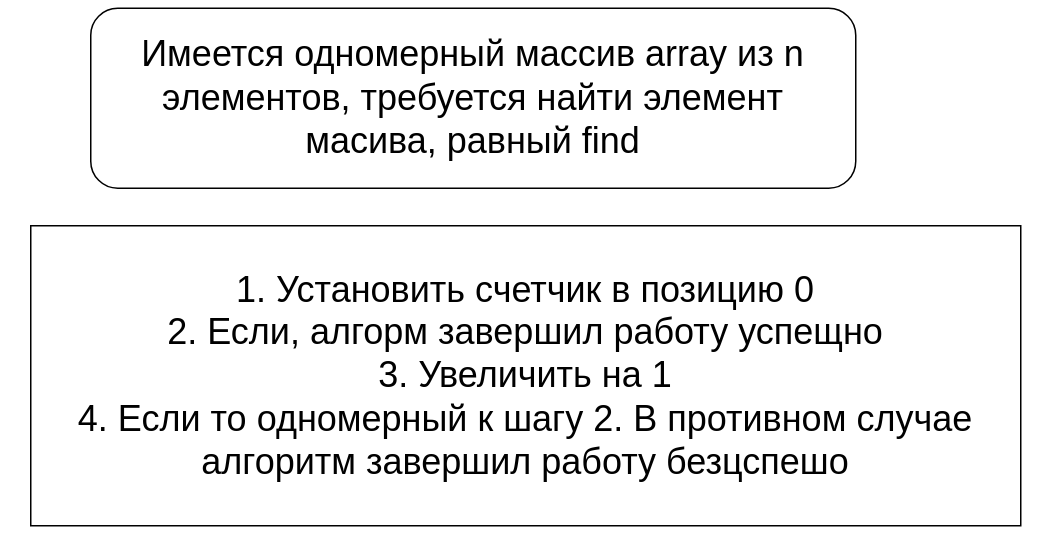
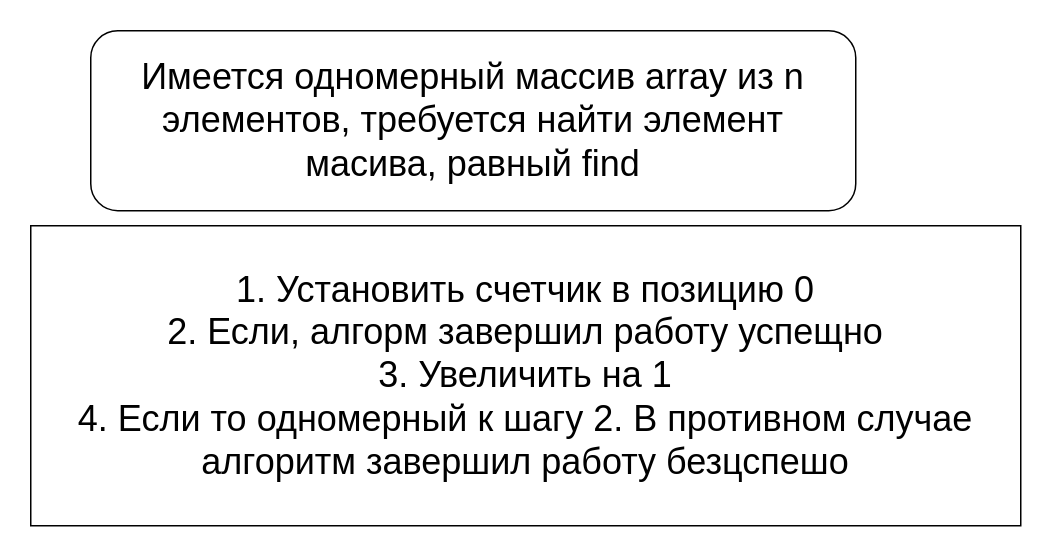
node "Имеется одномерный массив array из n элементов, требуется найти элемент масива, равный find": moved (473, 98) -> (473, 121)
